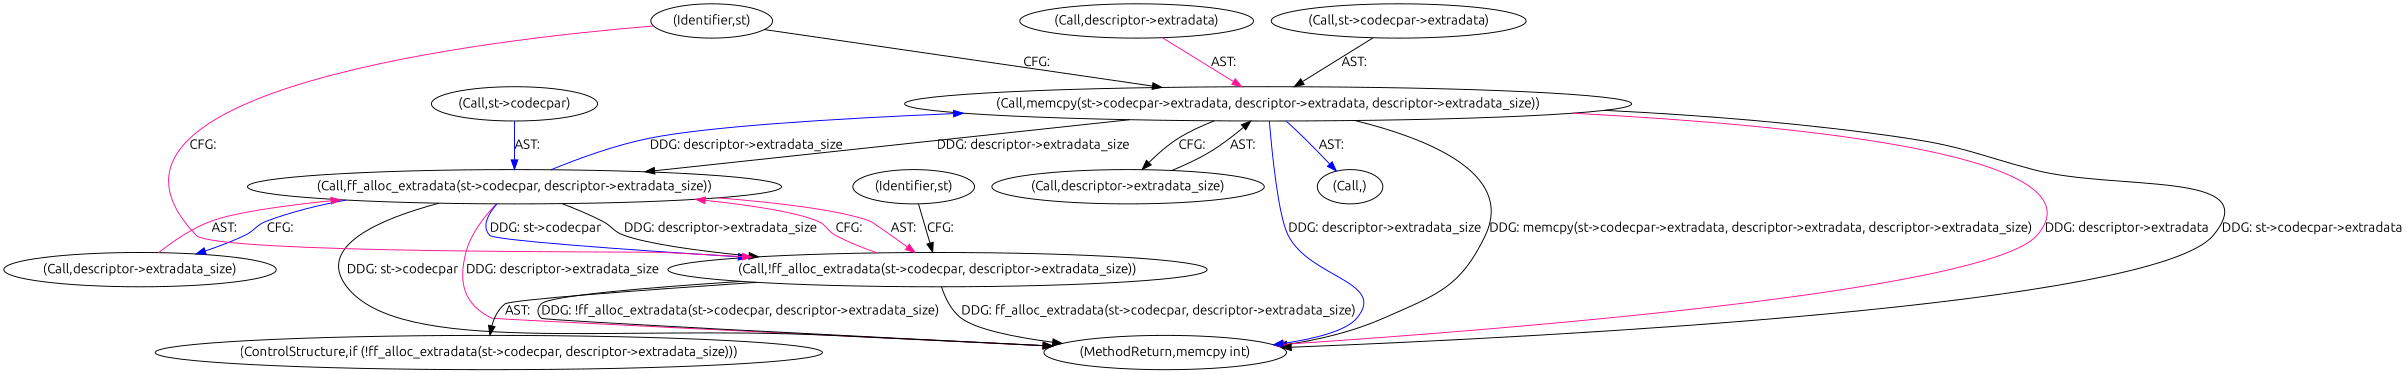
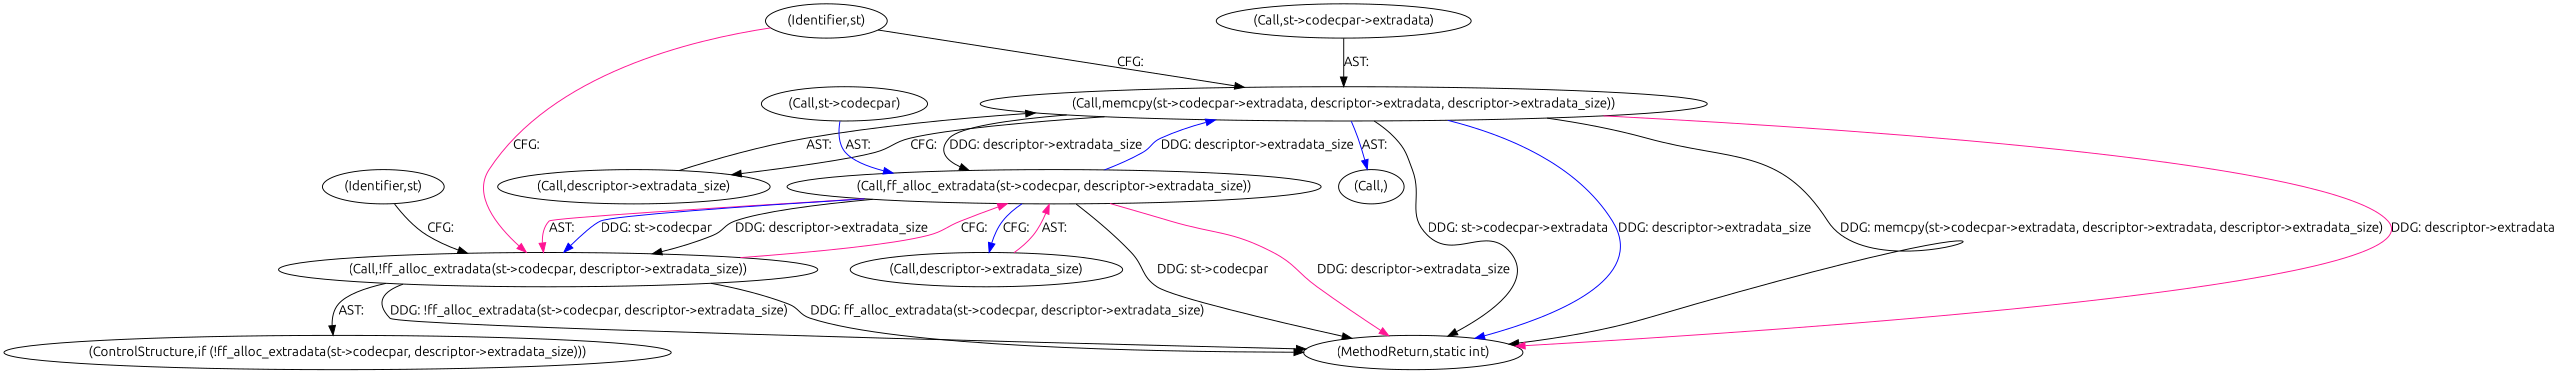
node "(Call,descriptor->extradata)": removed
node "(MethodReturn,memcpy int)": label "(MethodReturn,memcpy int)" -> "(MethodReturn,static int)"
